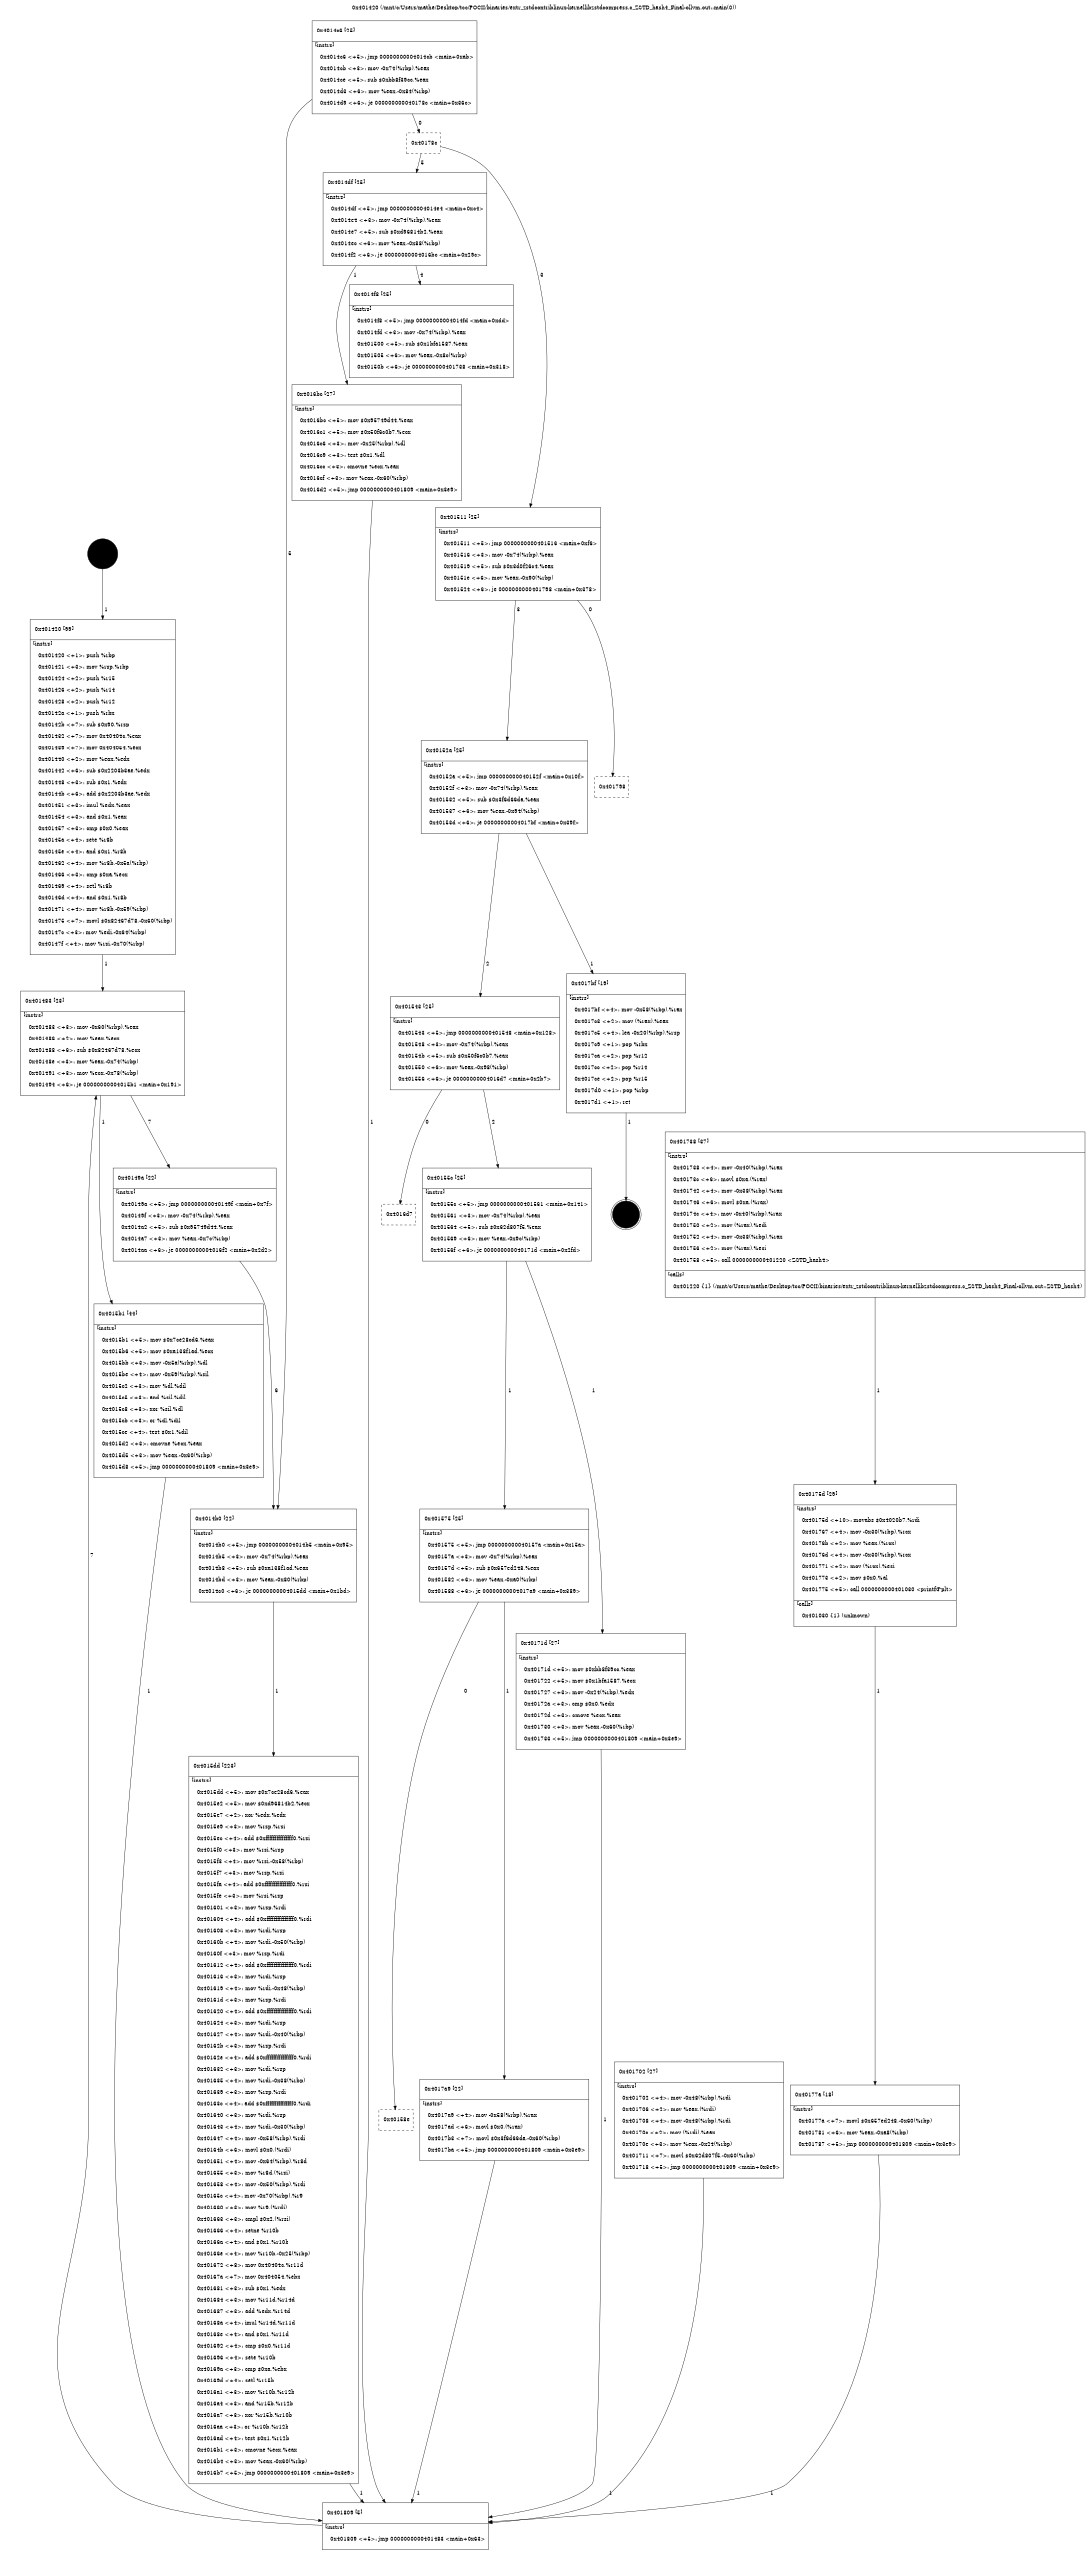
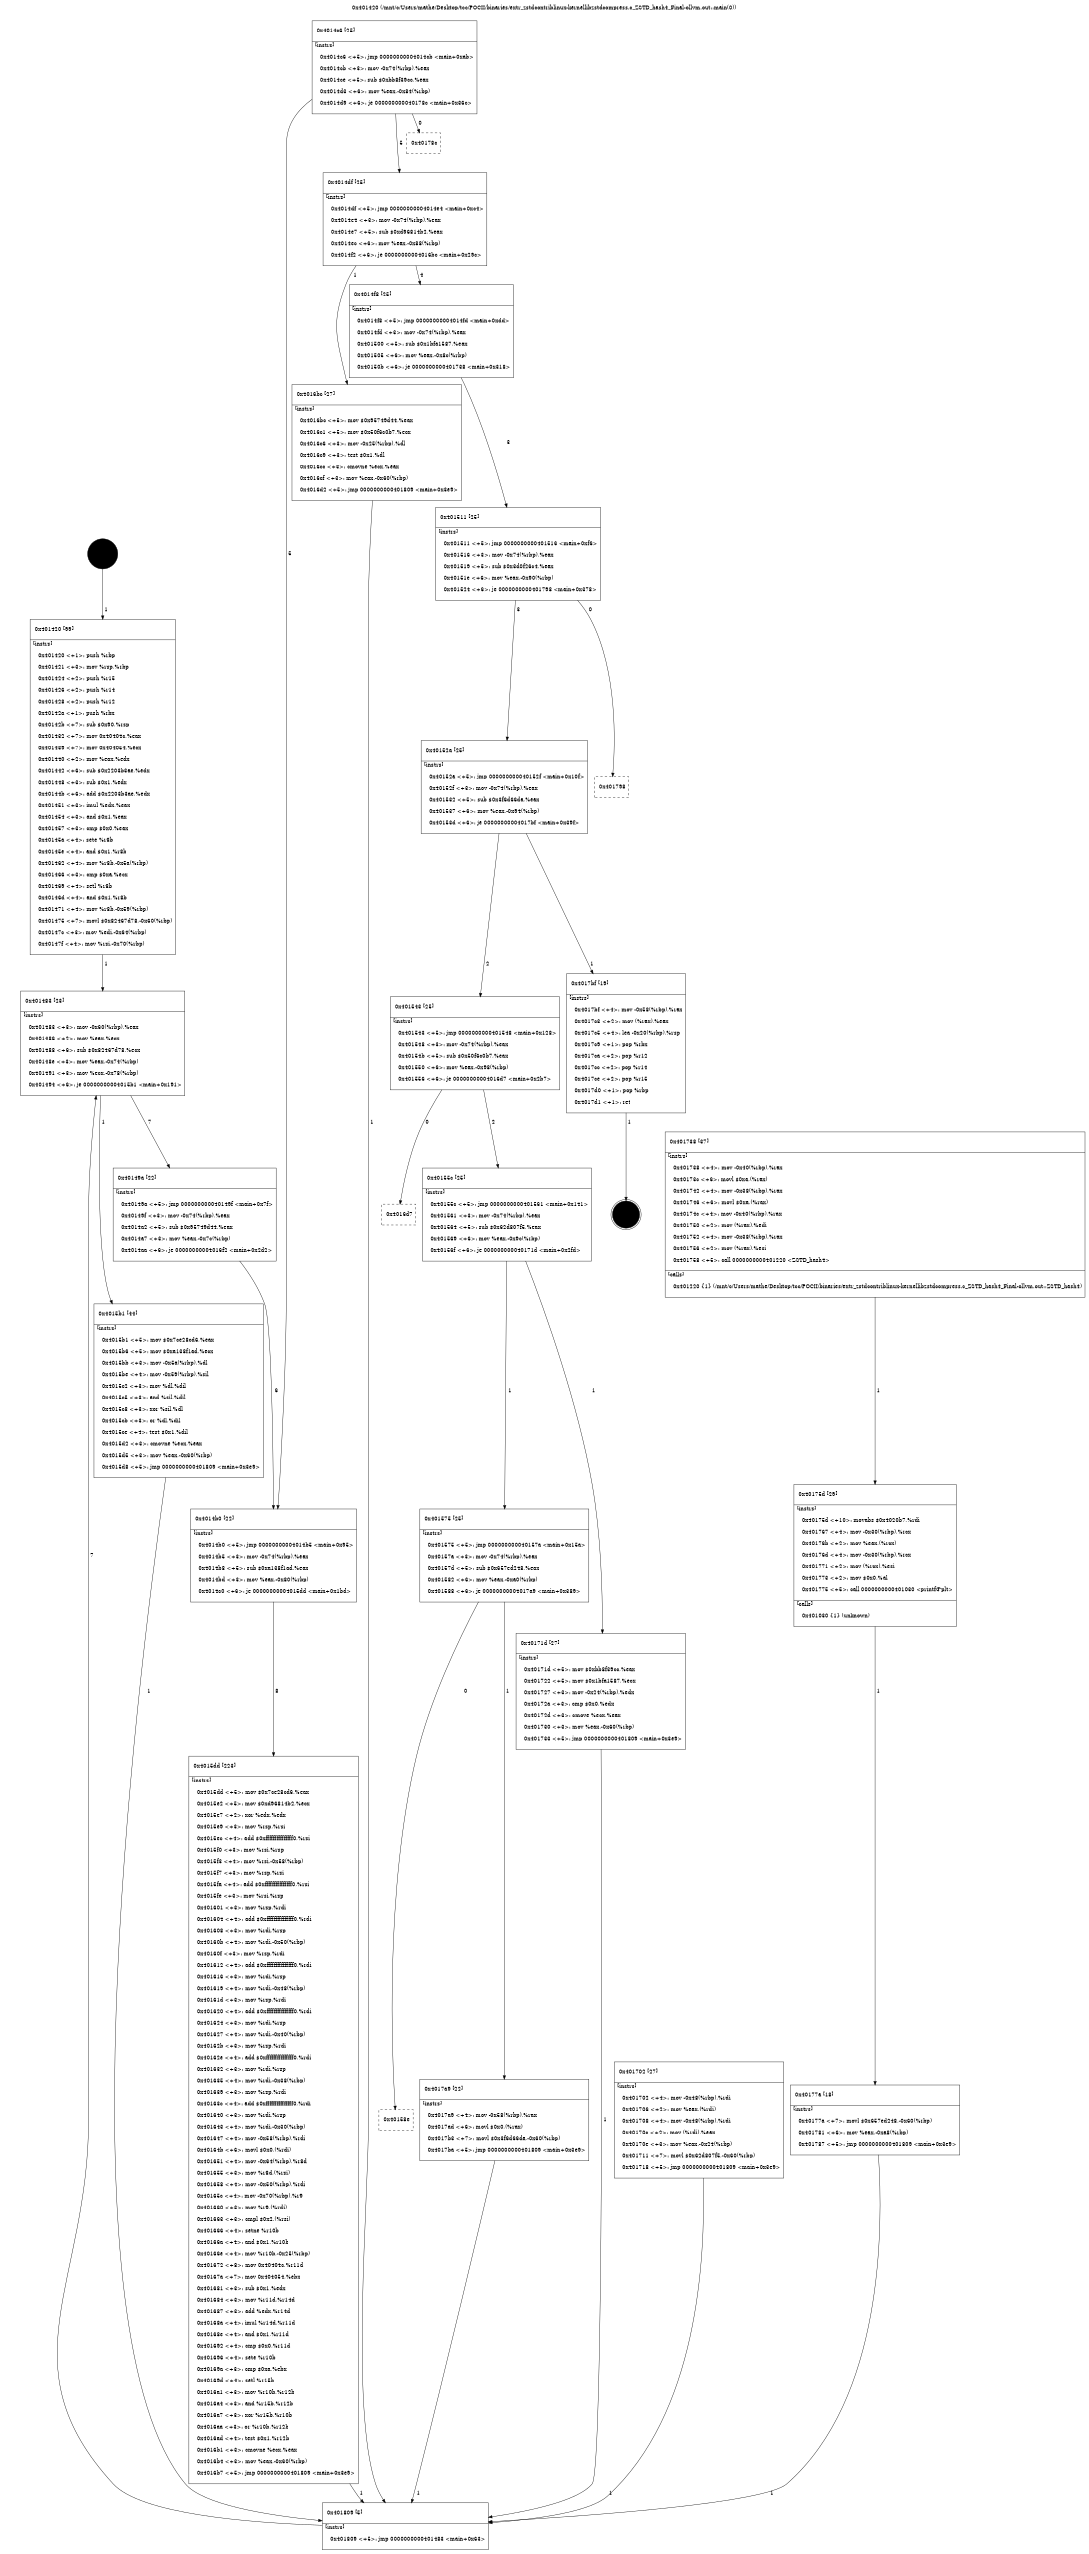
edge "0x40178c" -> "0x4014df [25]": now "0x4014c6 [25]" -> "0x4014df [25]"
edge "0x40178c" -> "0x401511 [25]": now "0x4014f8 [25]" -> "0x401511 [25]"
edge "0x4014b0 [22]" -> "0x4015dd [223]": label " 1" -> " 8"
